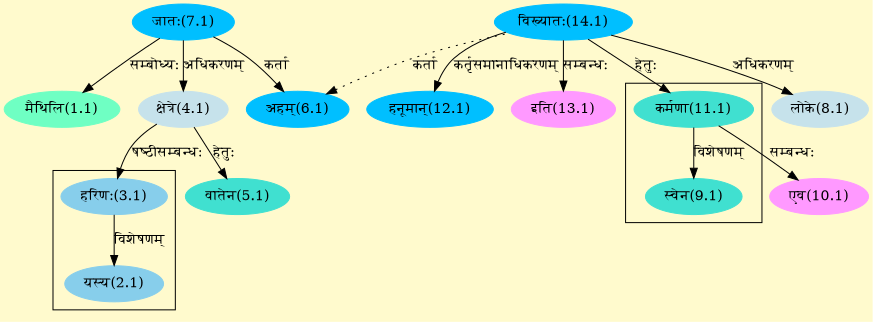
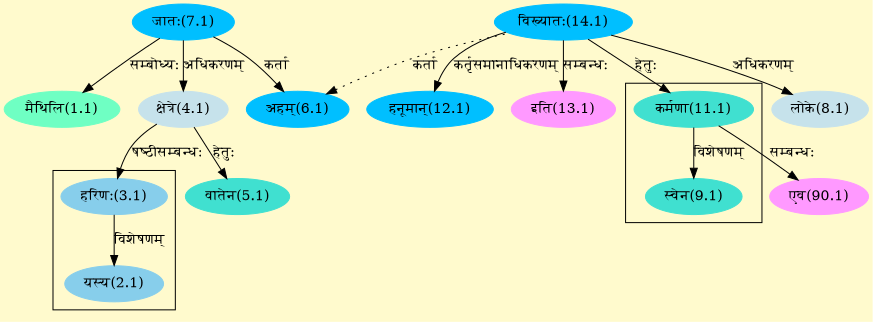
node "एव(10.1)": label "एव(10.1)" -> "एव(90.1)"
